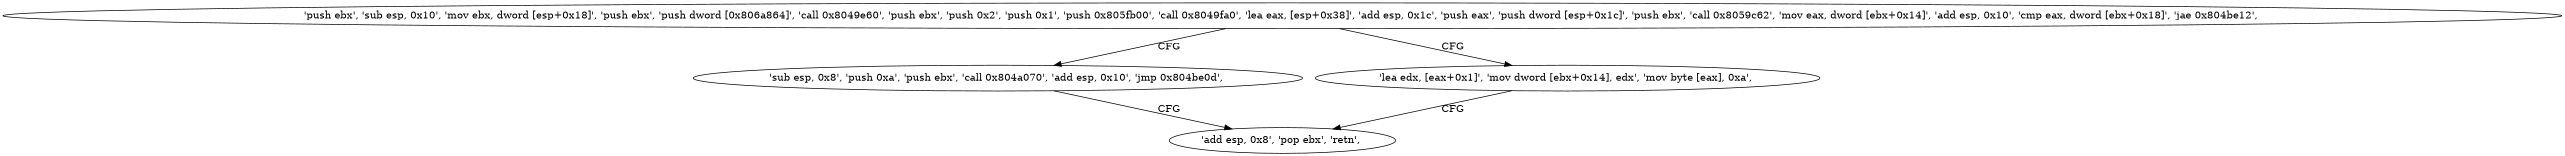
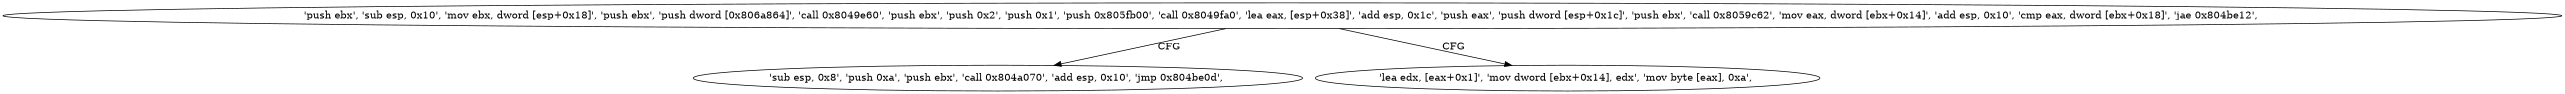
node "'add esp, 0x8', 'pop ebx', 'retn',": removed
